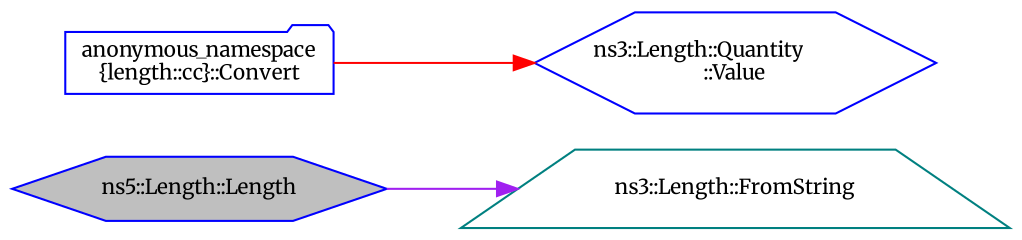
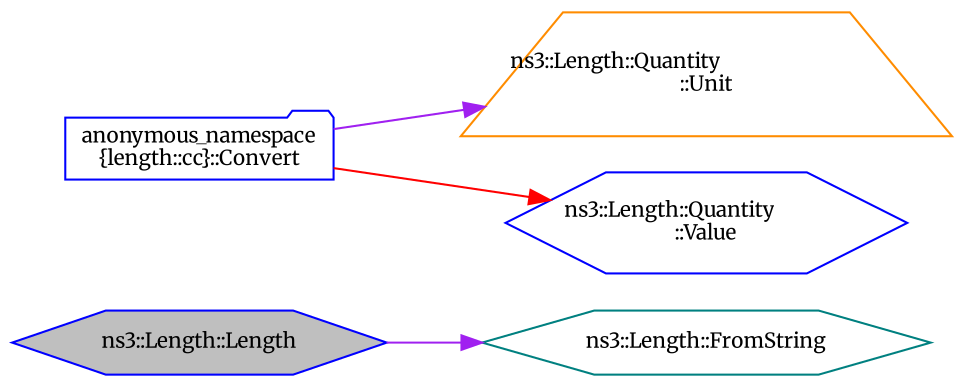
node "ns3::Length::Quantity ::Unit": added
node "ns5::Length::Length": label "ns5::Length::Length" -> "ns3::Length::Length"
node "ns3::Length::FromString": shape trapezium -> hexagon
